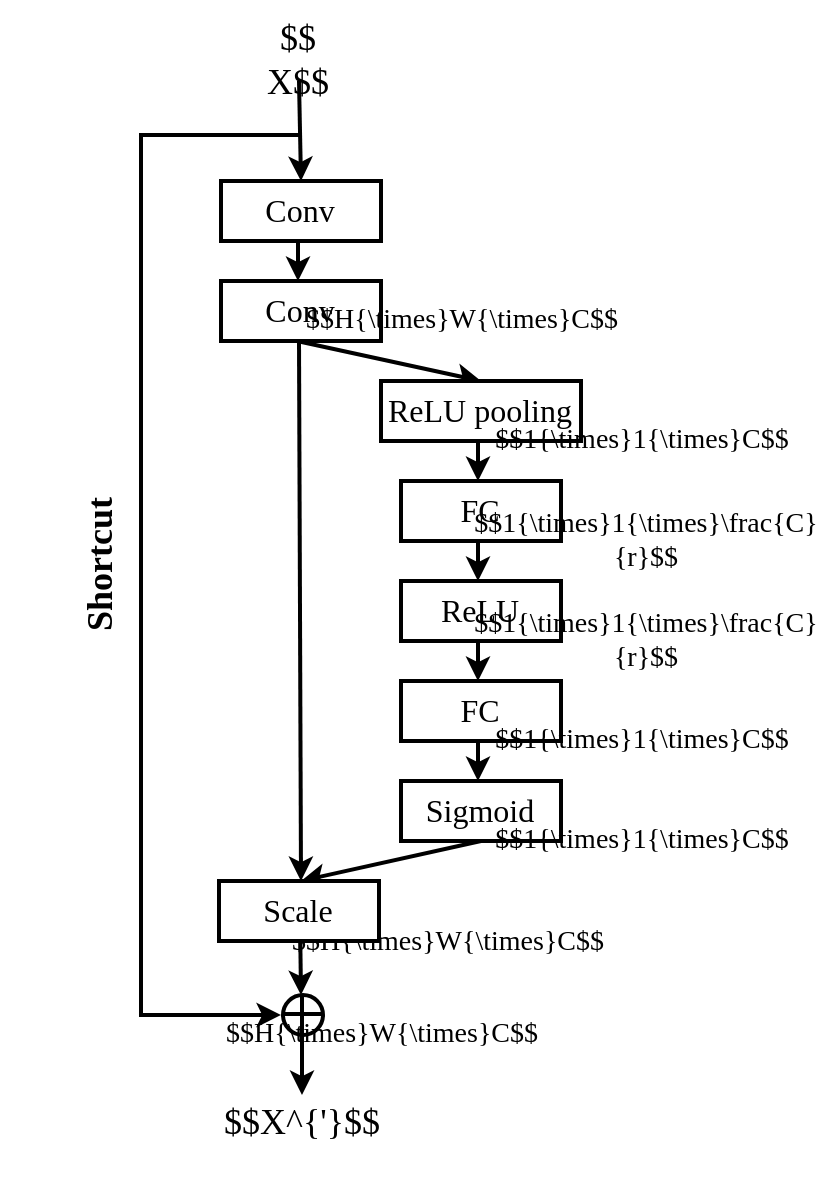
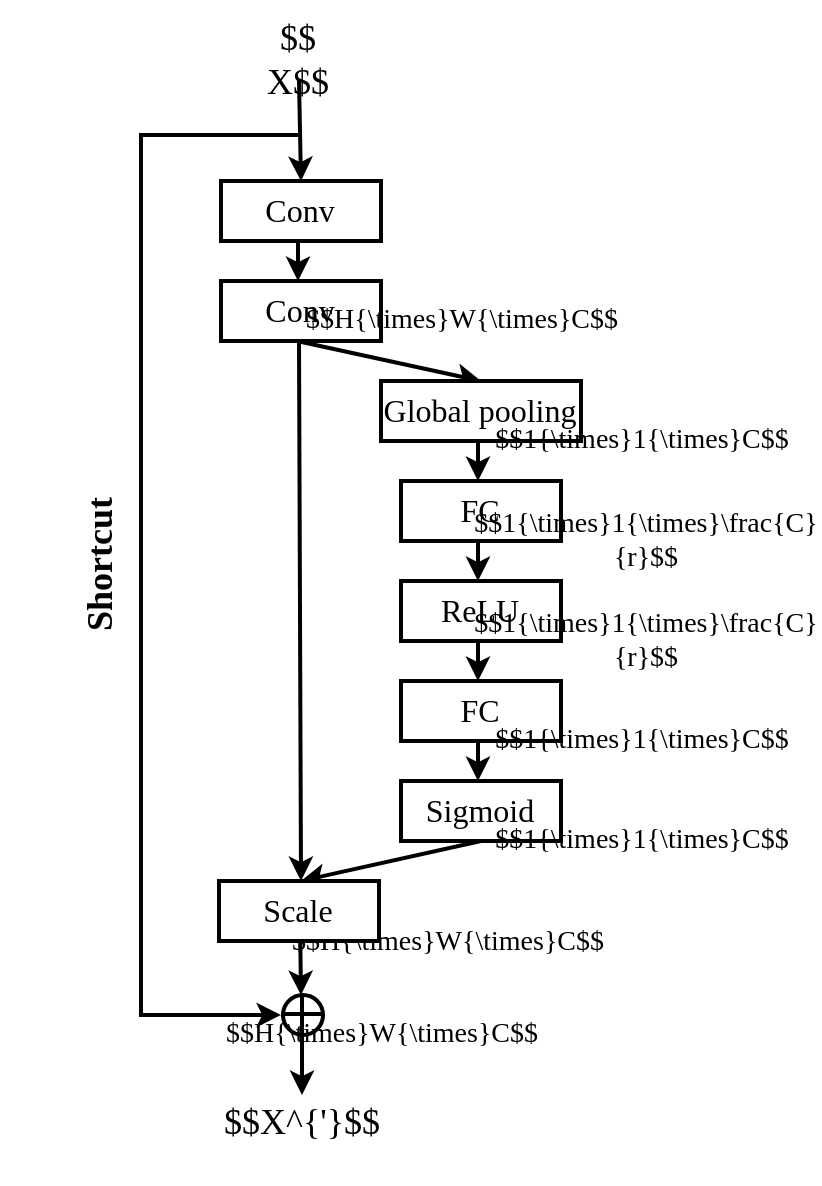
node "ReLU pooling": label "ReLU pooling" -> "Global pooling"
